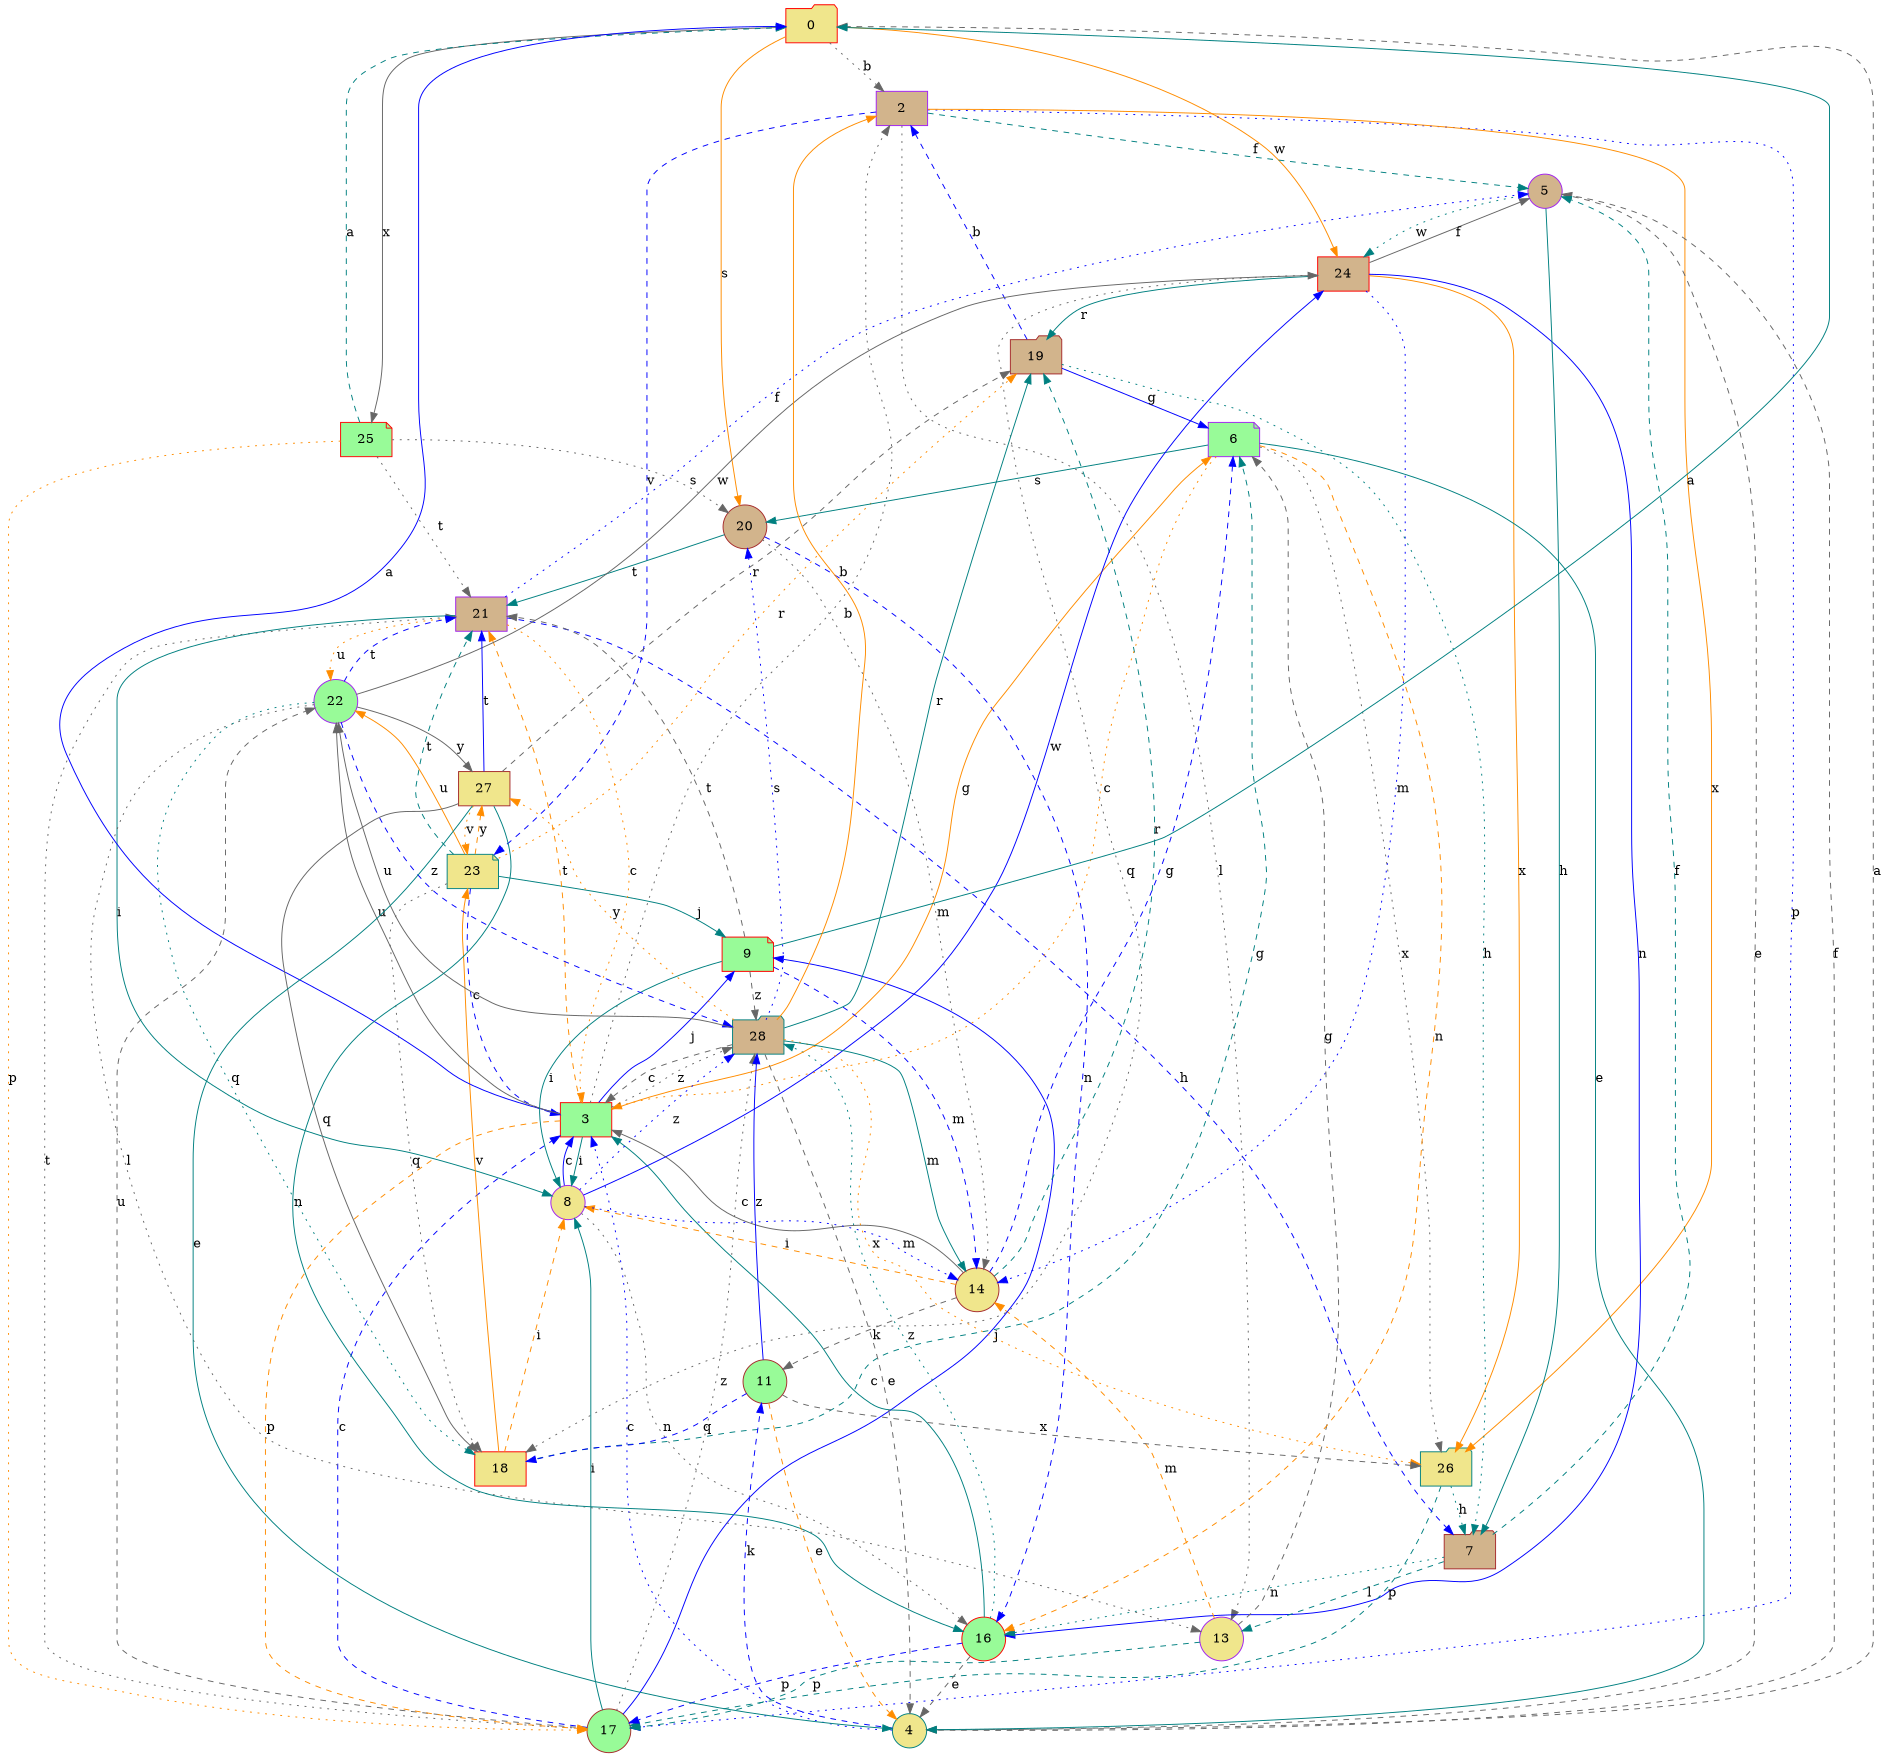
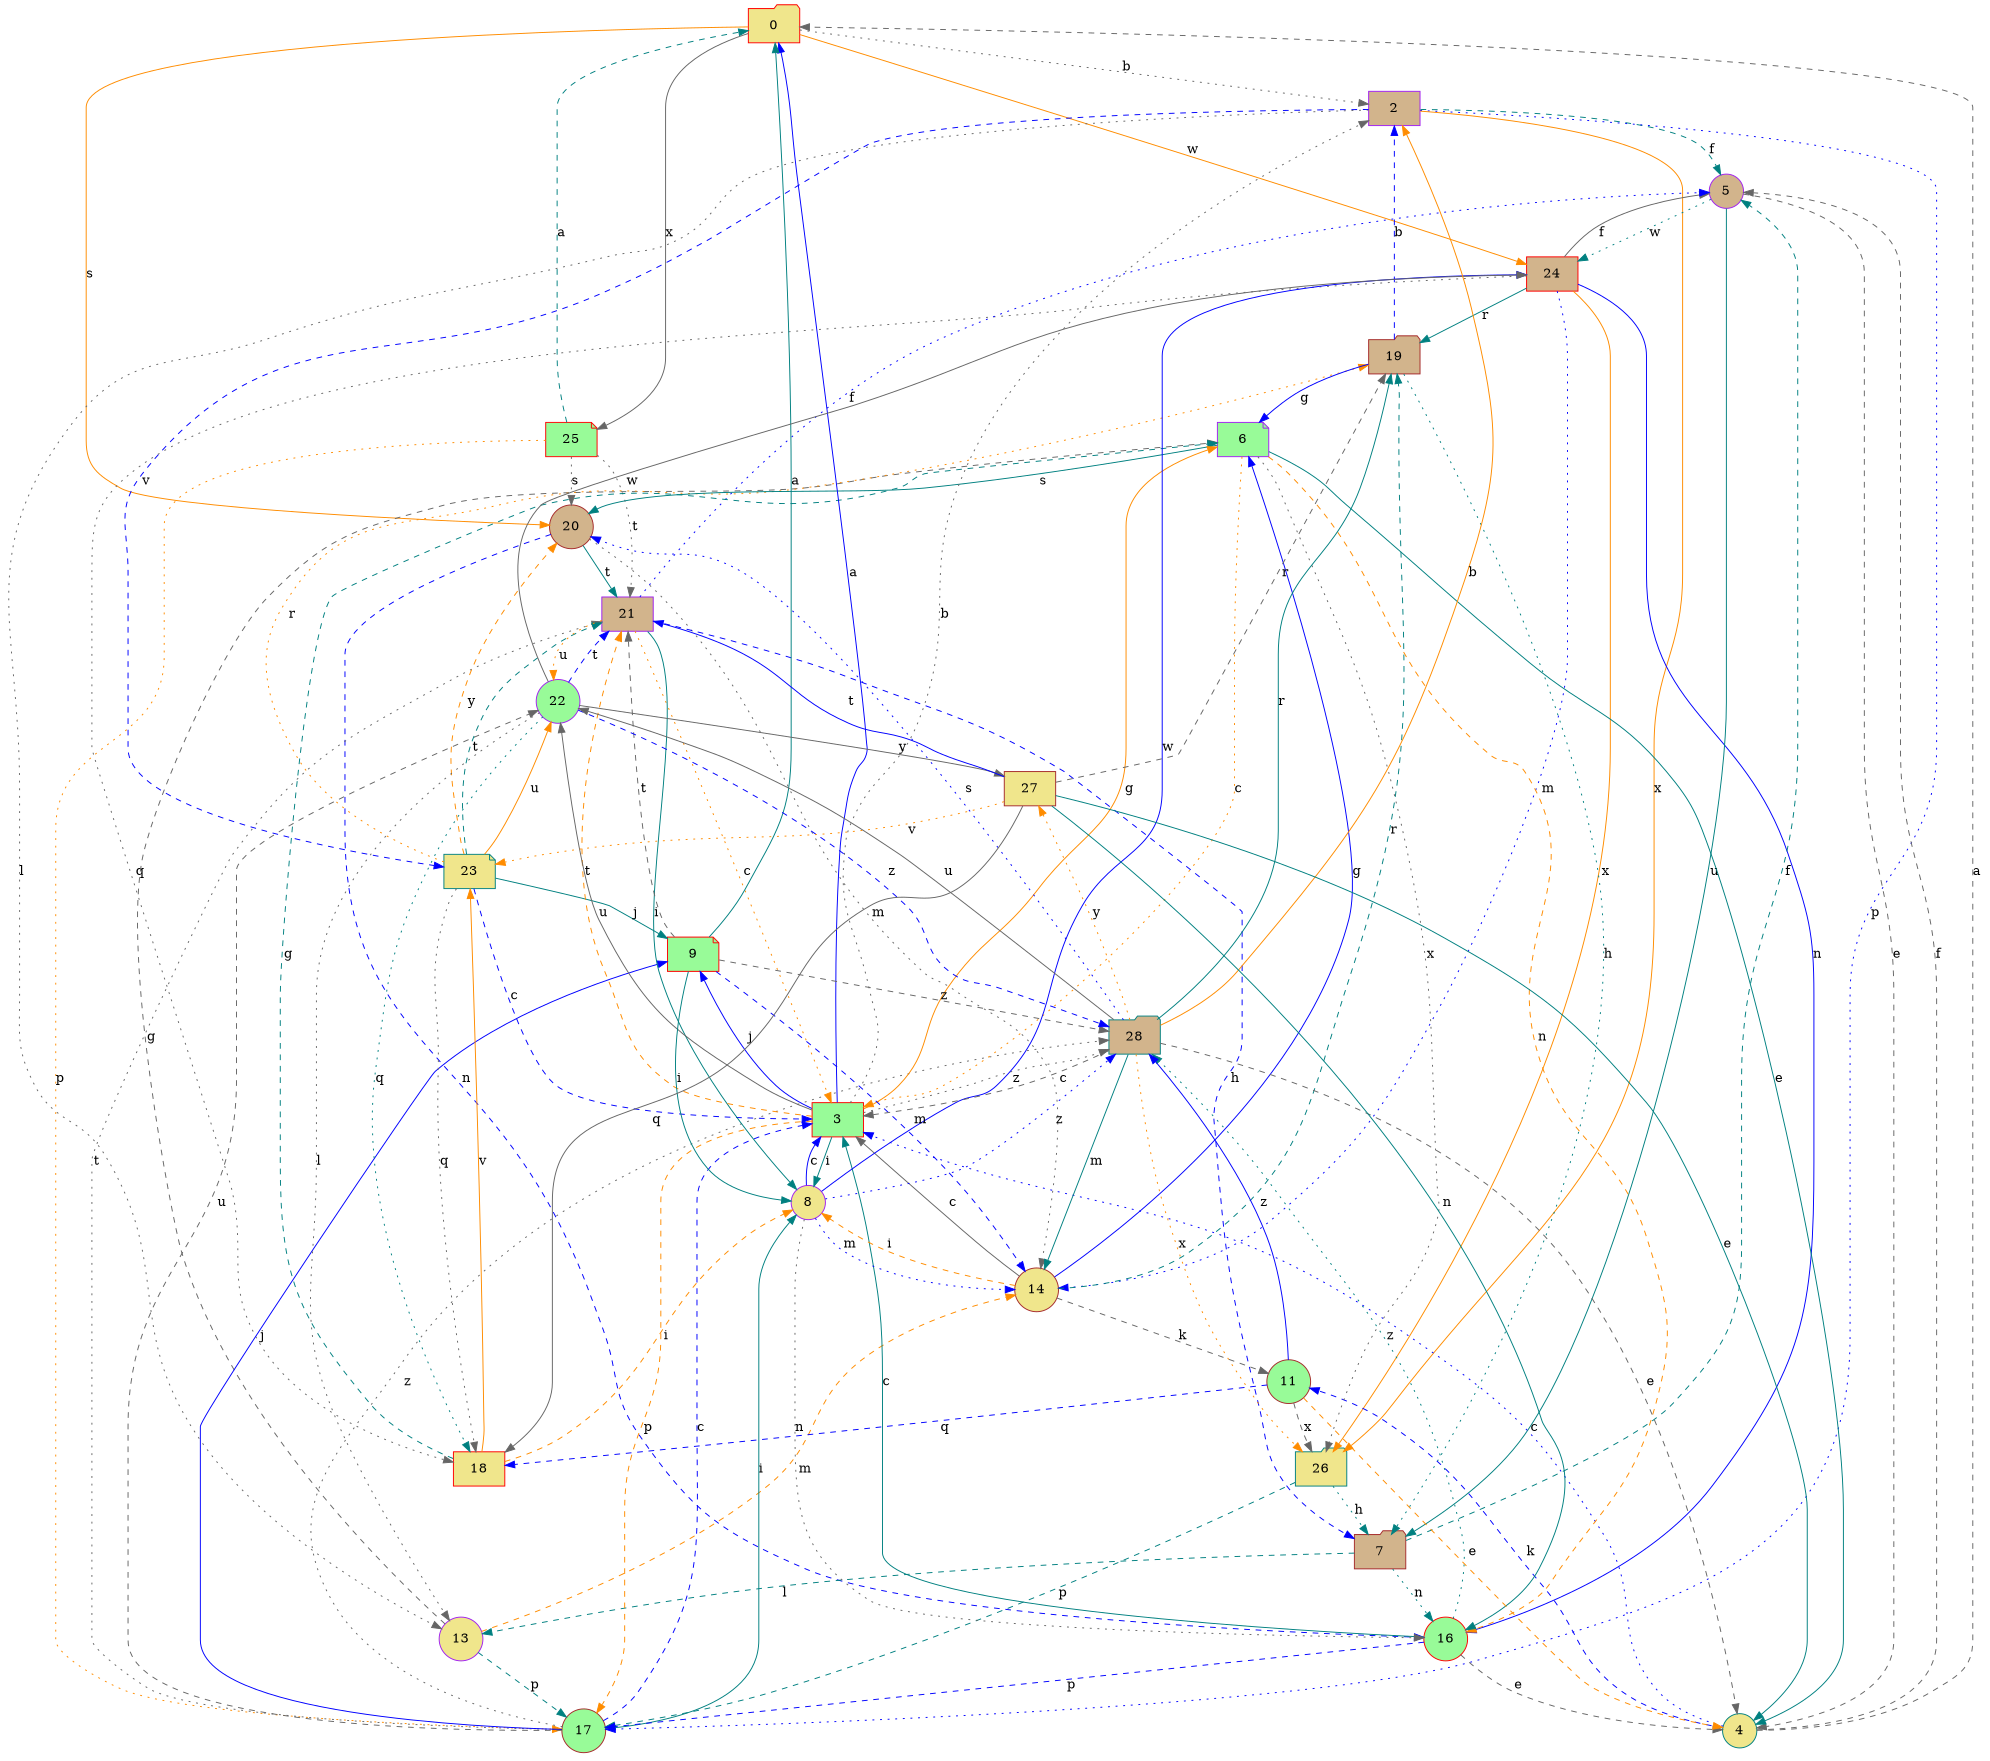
edge "23" -> "27": now "23" -> "20"
edge "14" -> "6": style dashed -> solid
edge "5" -> "7": label "h" -> "u"
